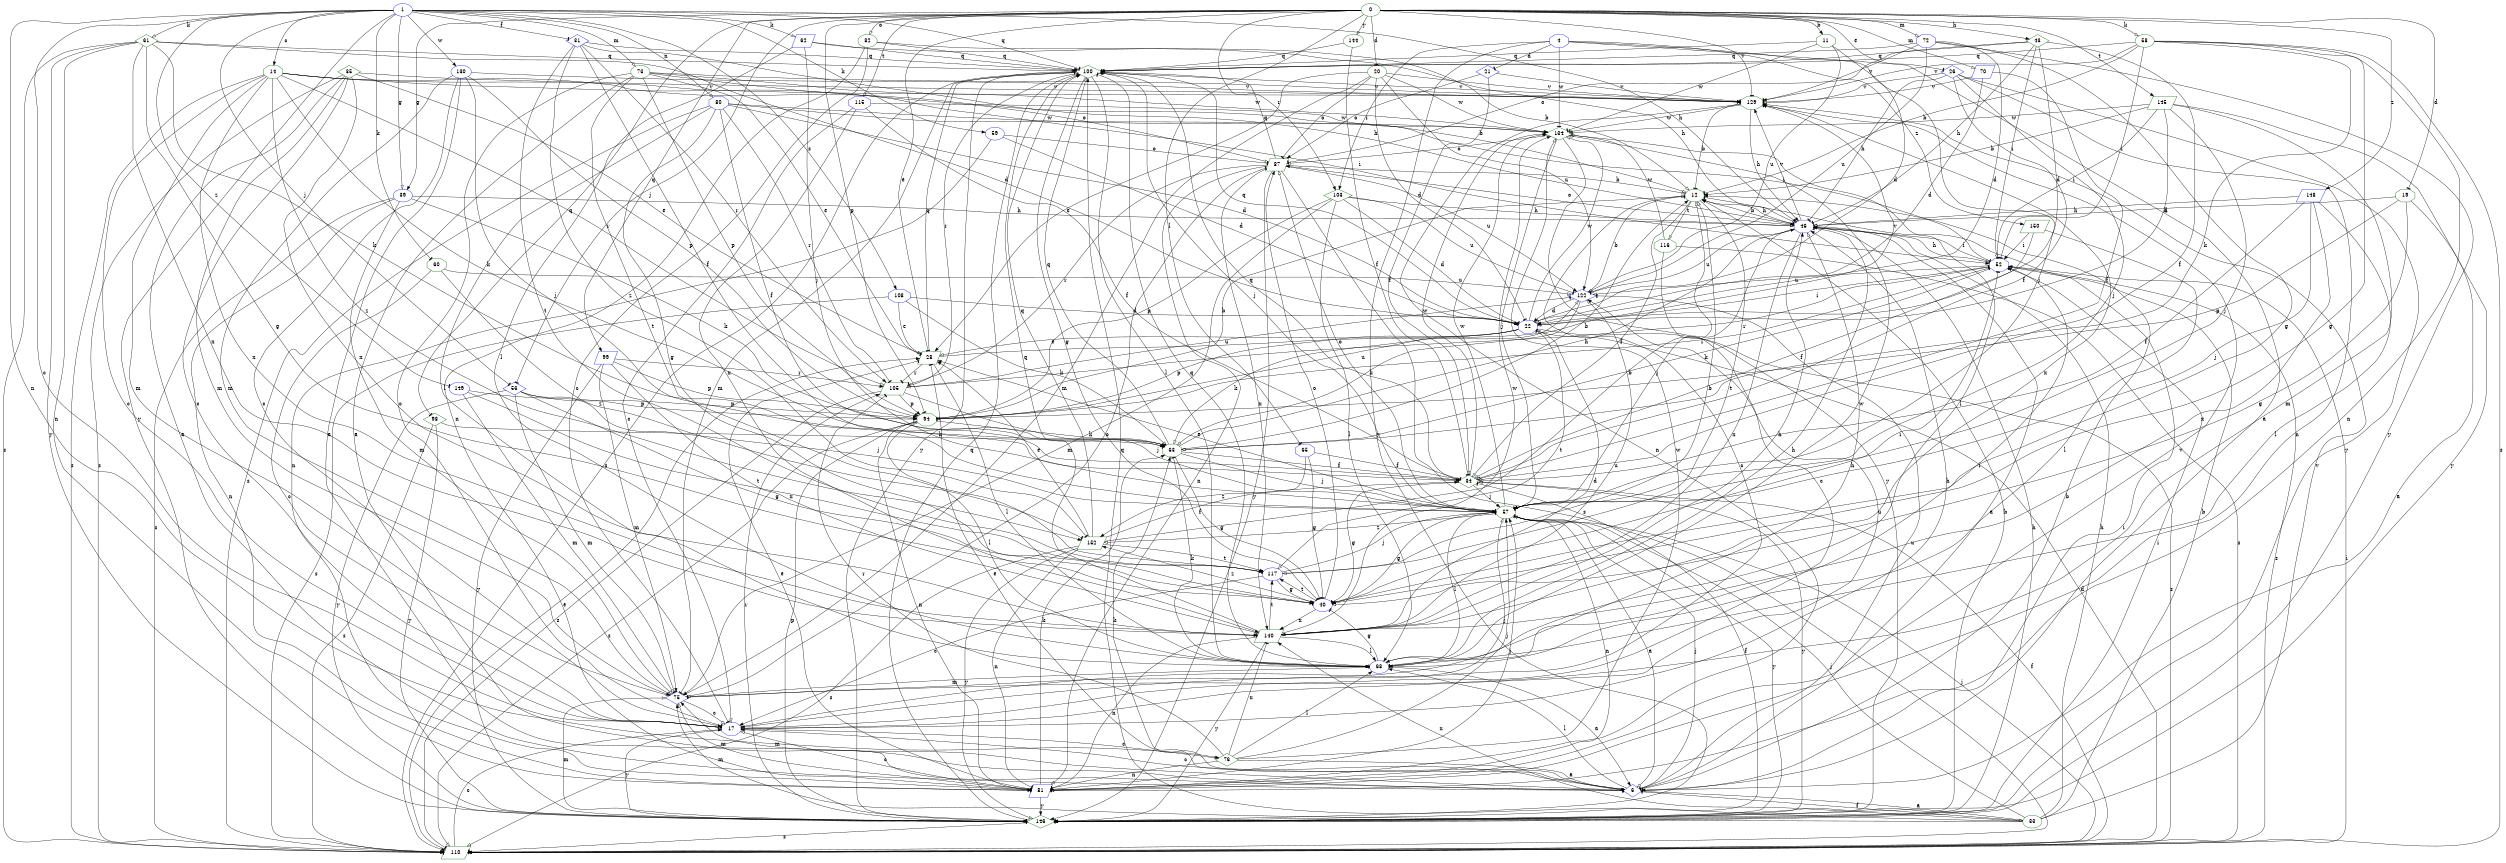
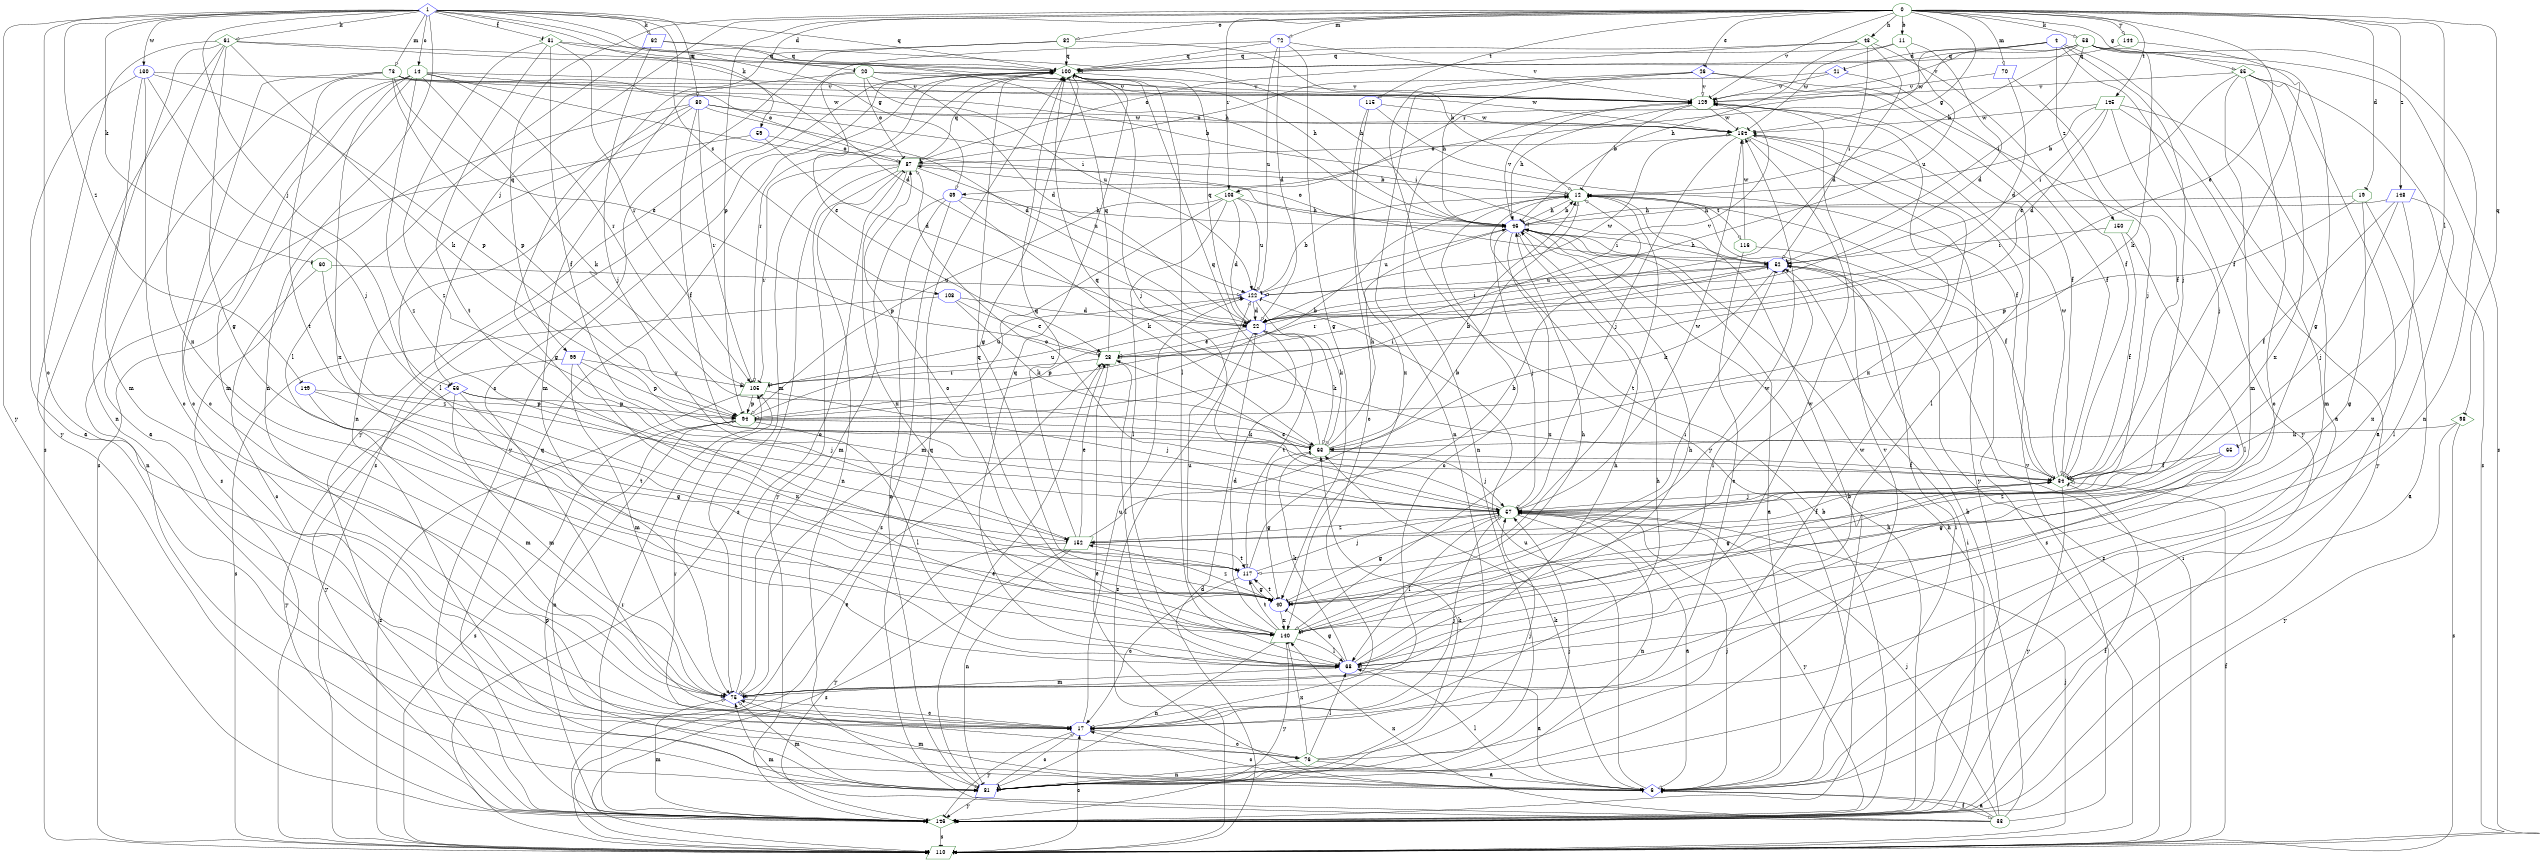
node "1": shape ellipse -> diamond
edge "0" -> "35": added, label "g"
node "31": color blue -> darkgreen
